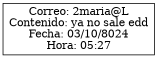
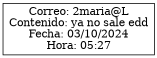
node "Correo: 2maria@L": text "Fecha: 03/10/8024" -> "Fecha: 03/10/2024"
